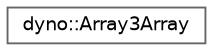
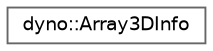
node "dyno::Array3Array": label "dyno::Array3Array" -> "dyno::Array3DInfo"
